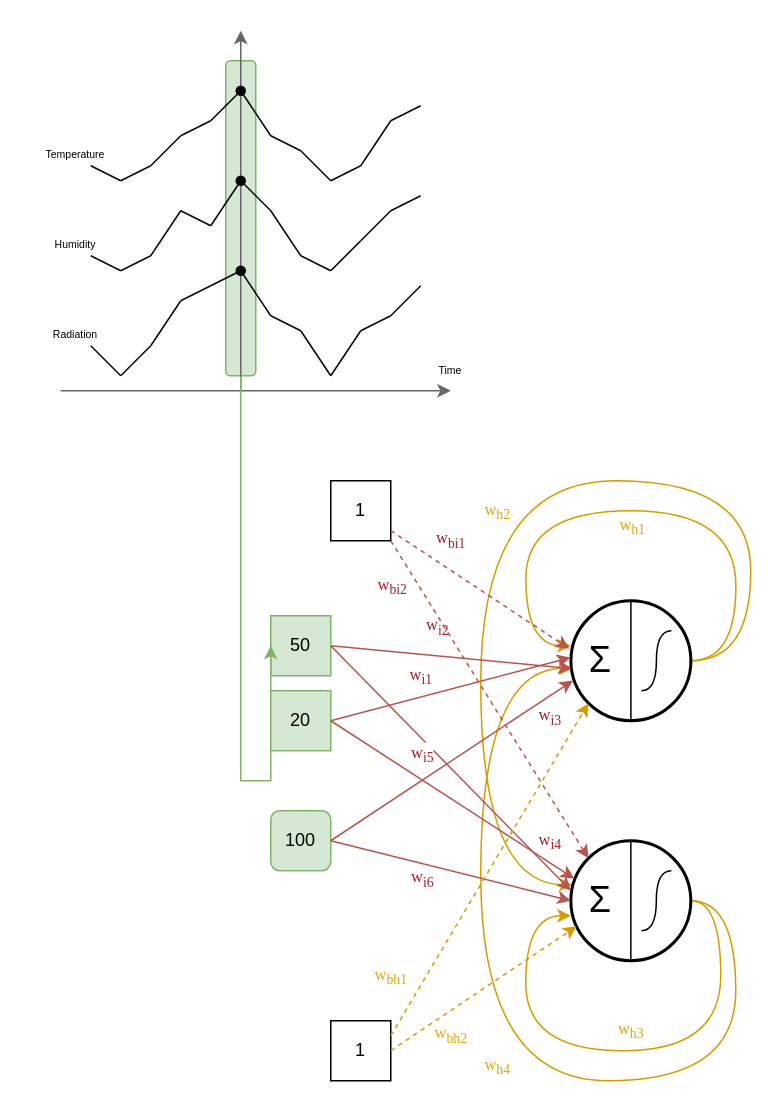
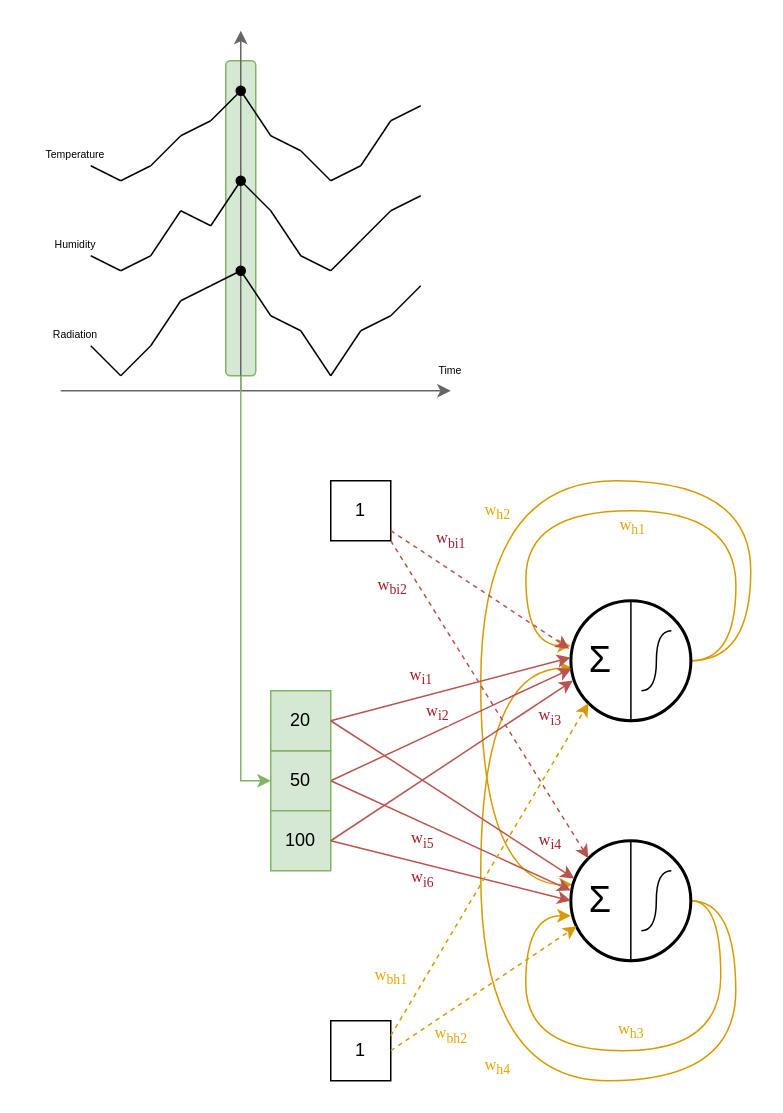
node "50": moved (301, 646) -> (301, 781)
node "100": shape rounded rectangle -> rectangle
